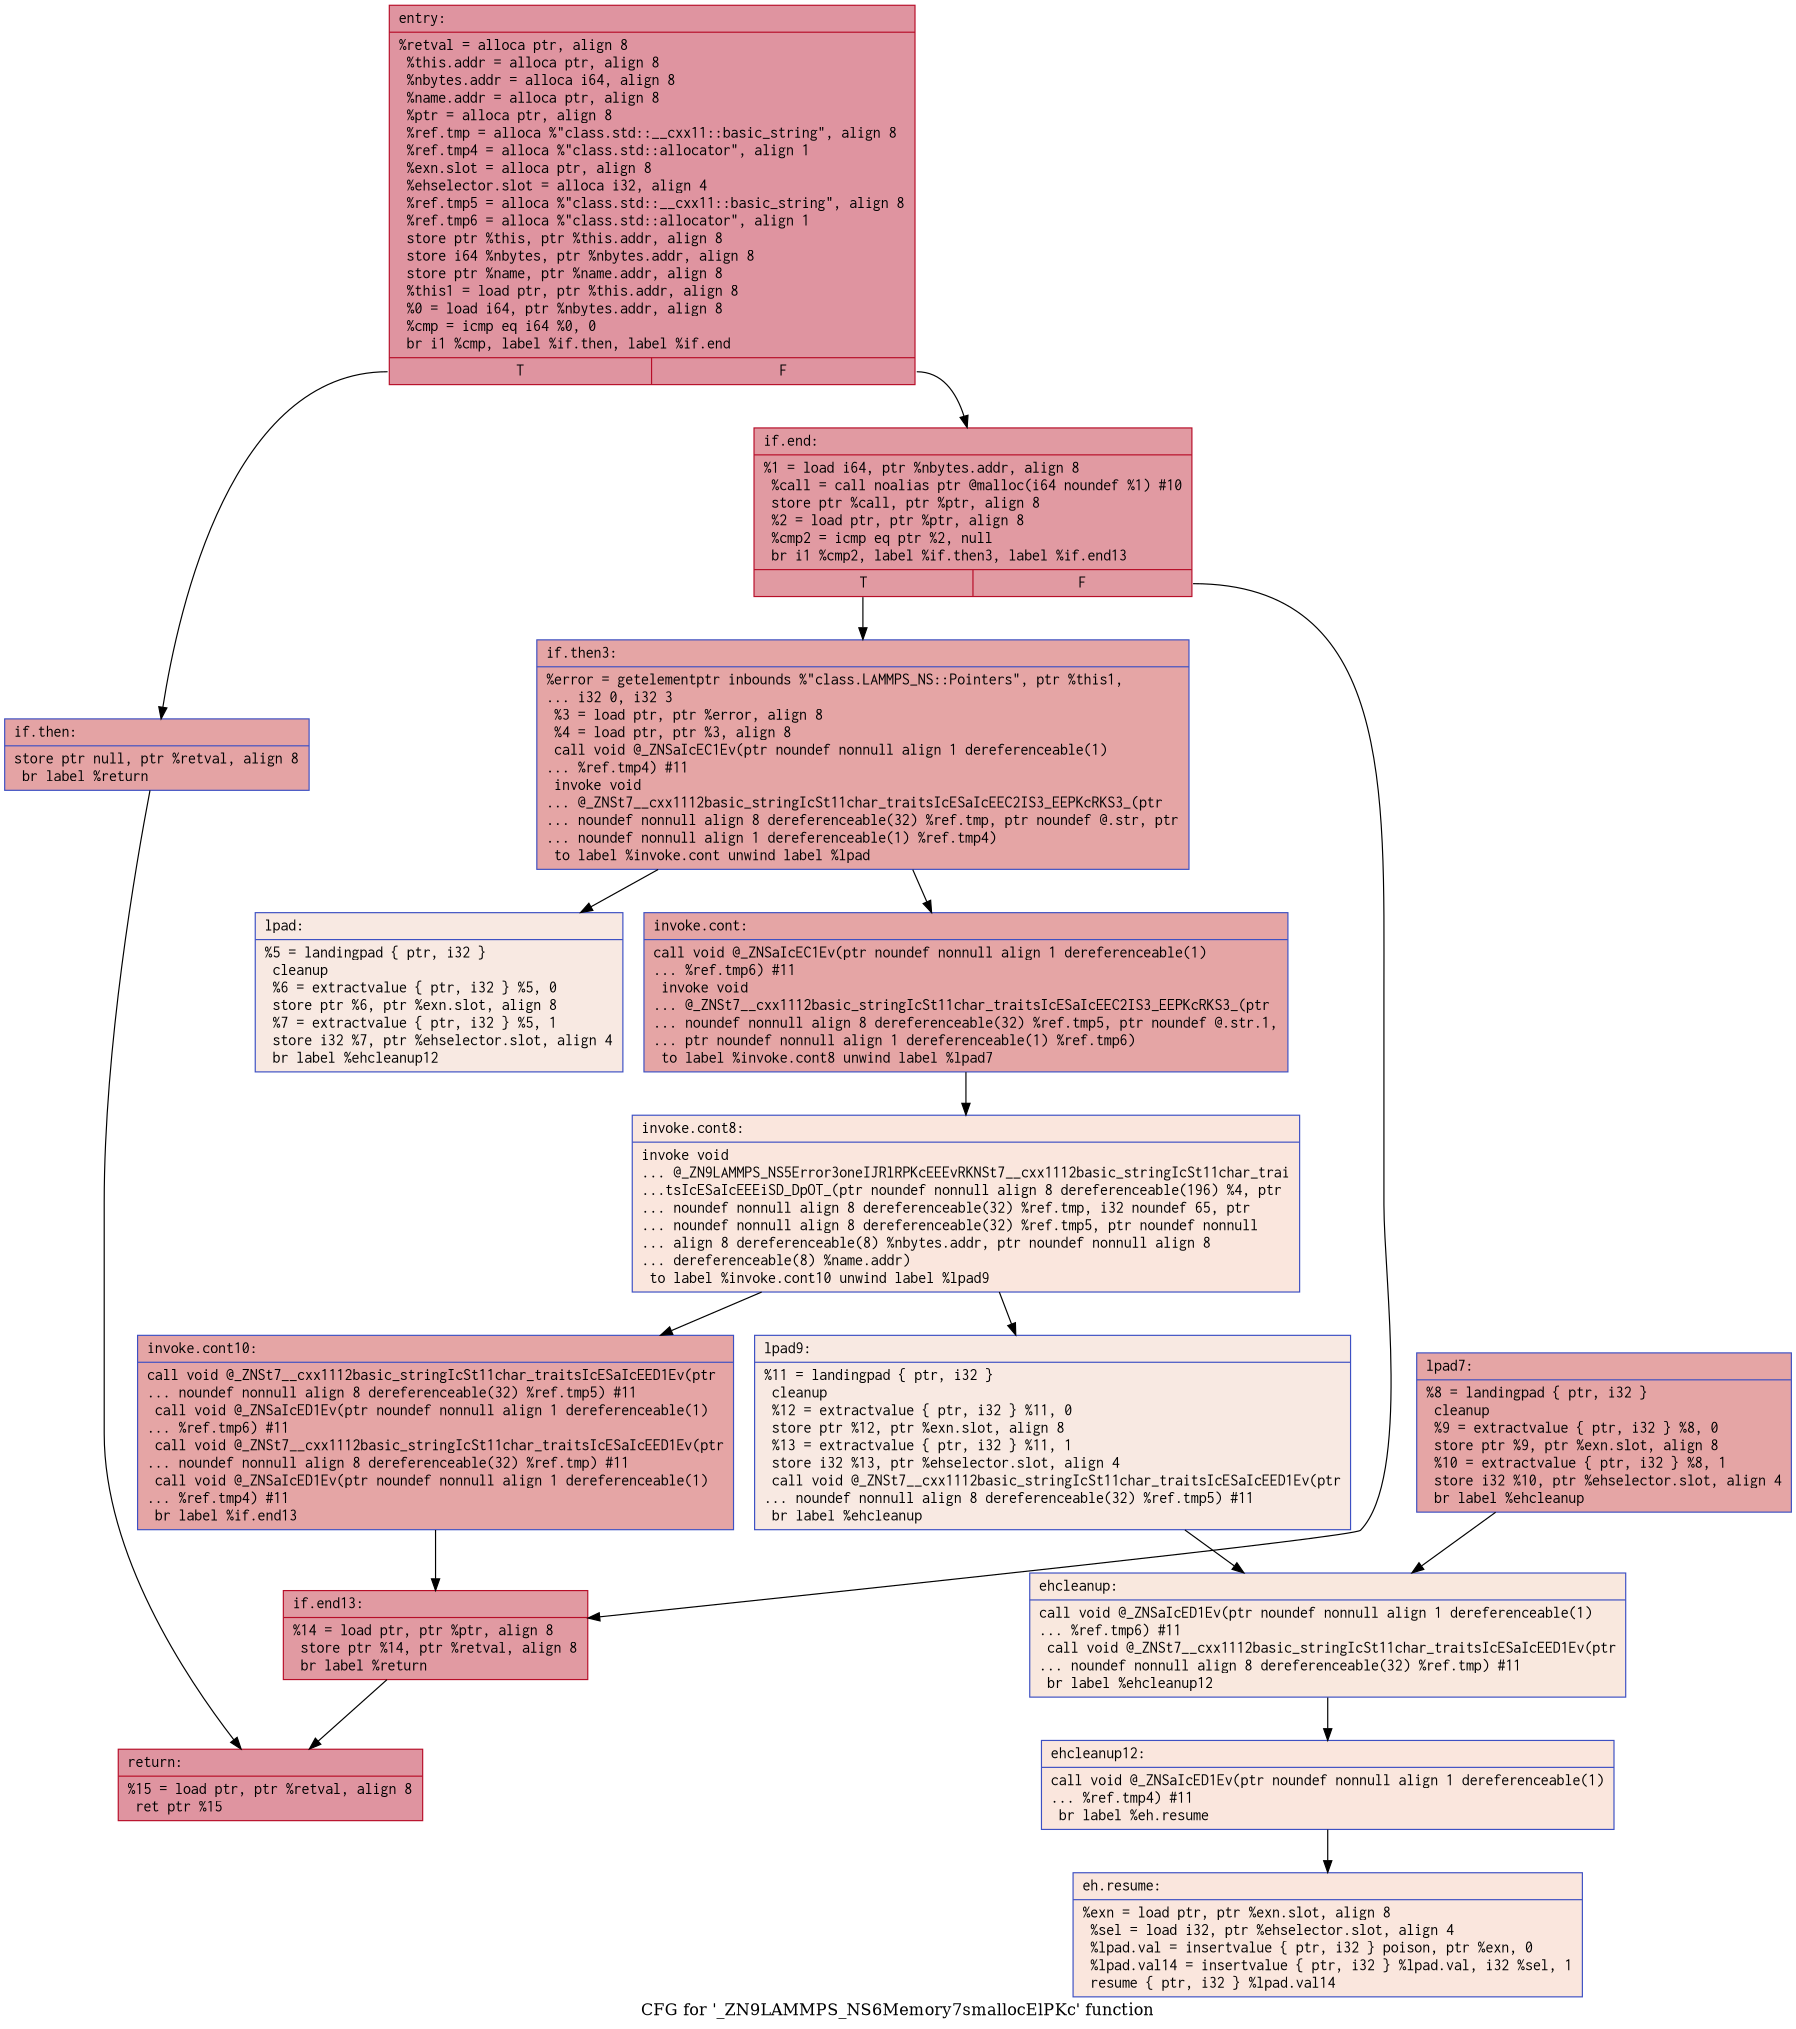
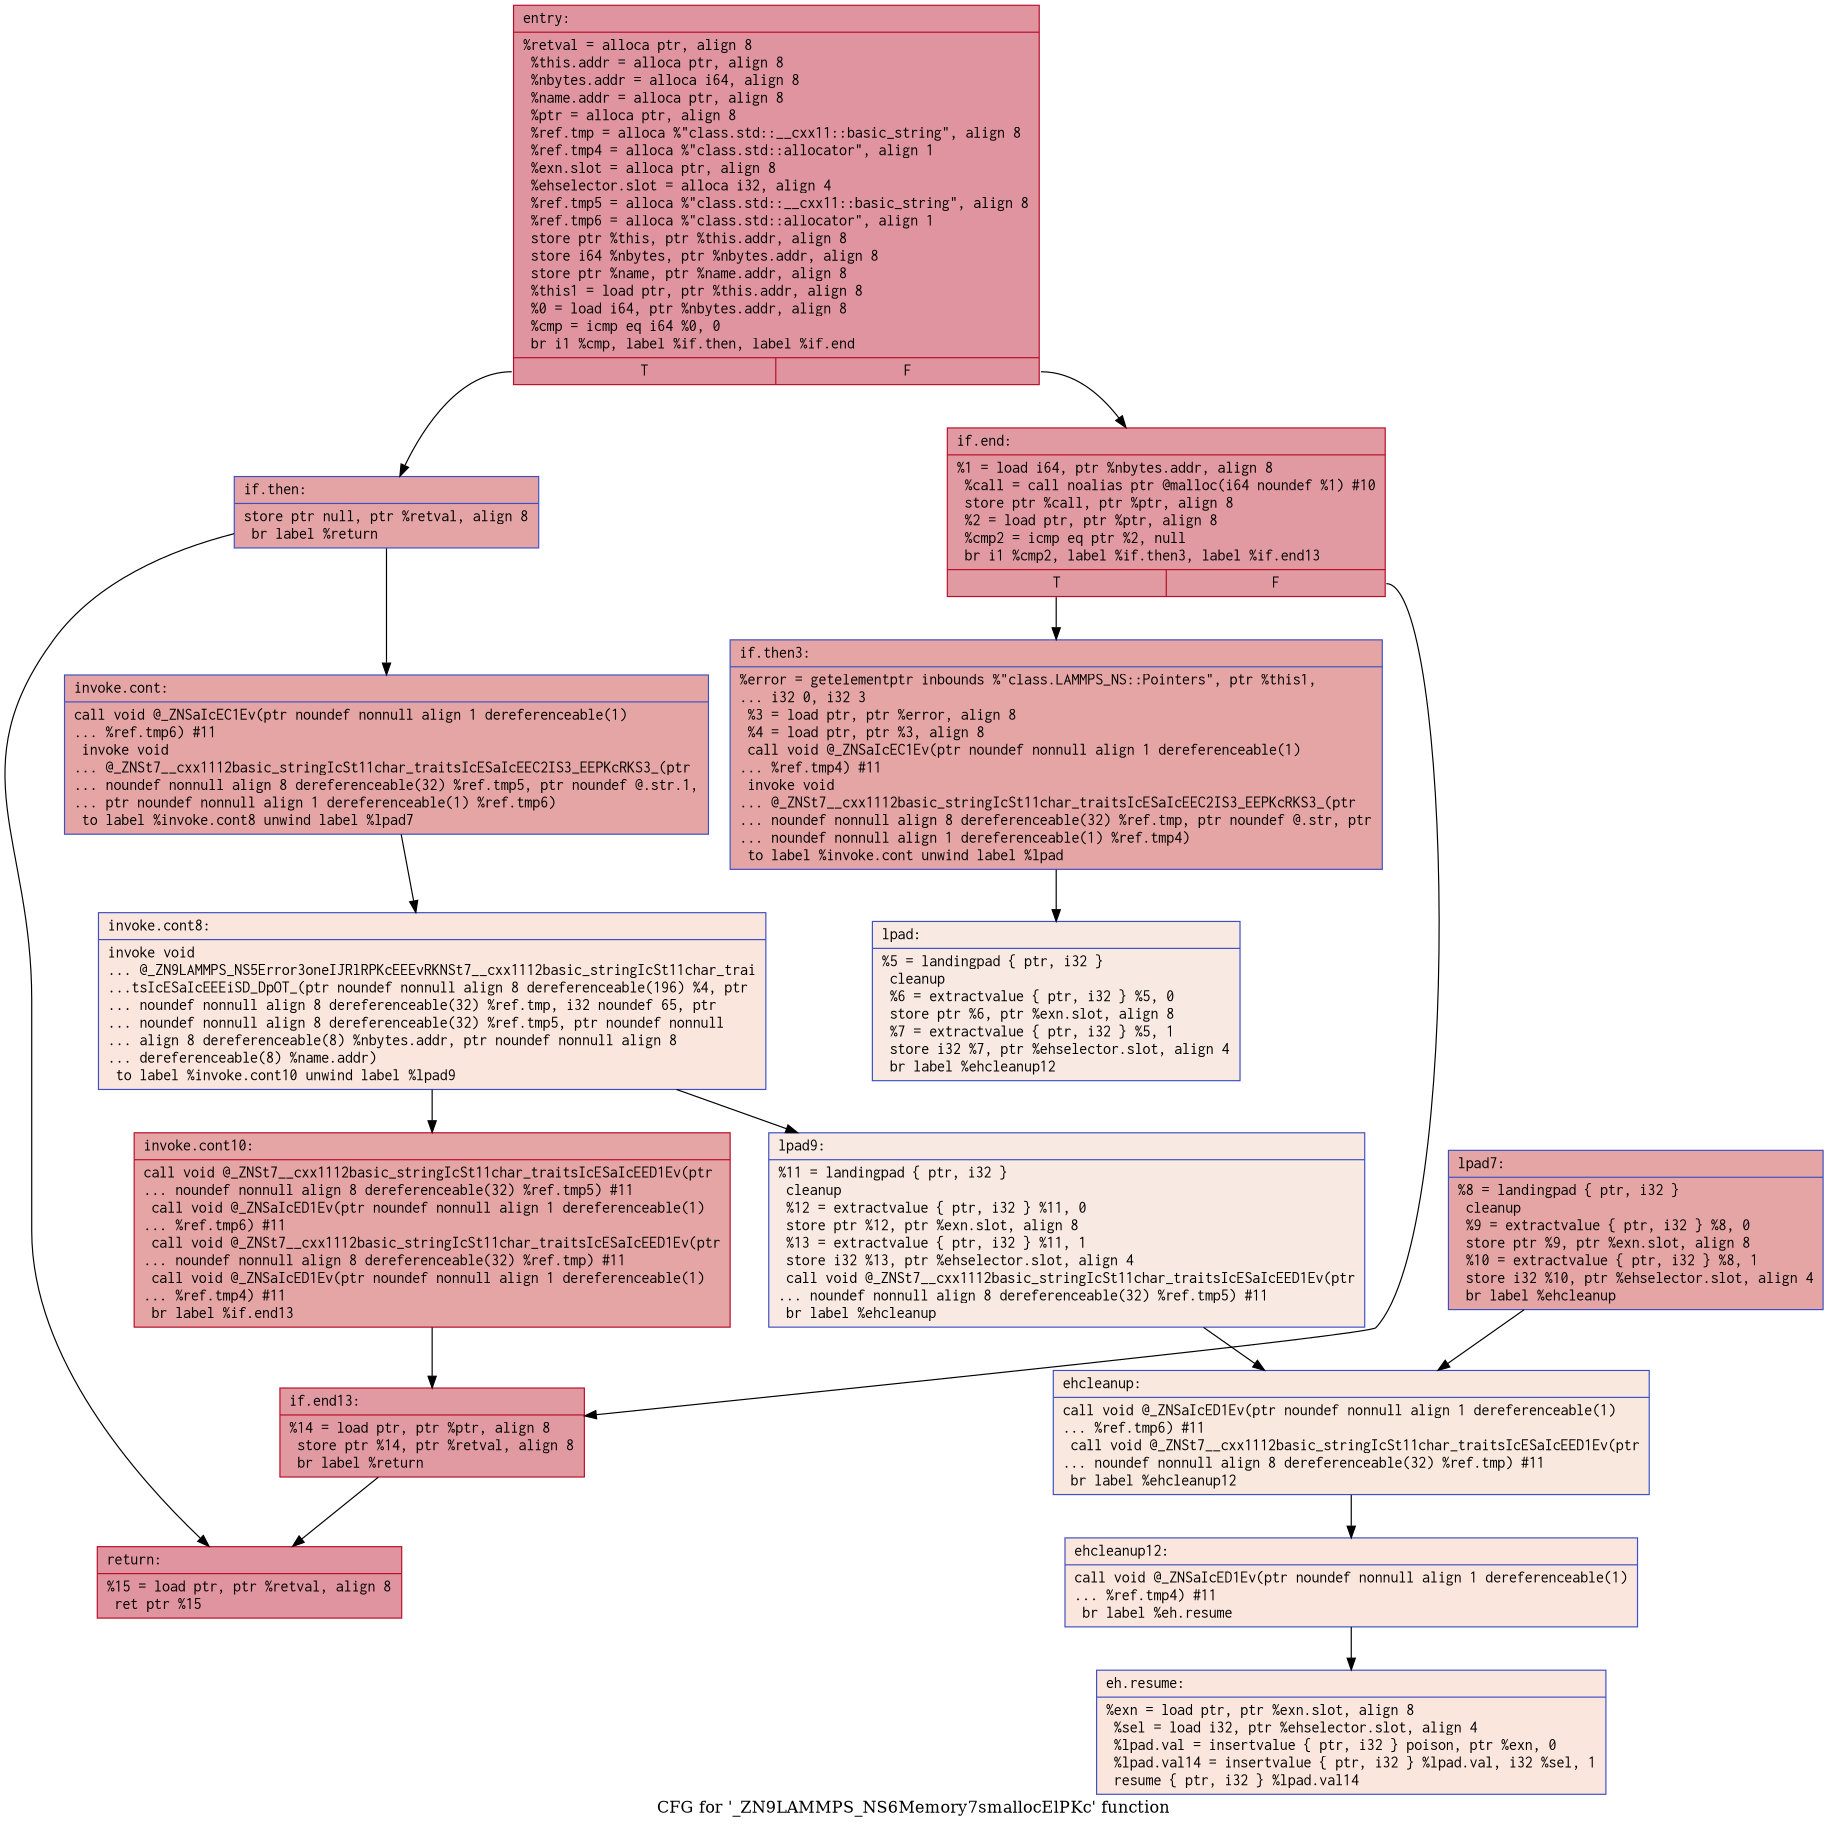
edge "if.then3:" -> "invoke.cont:": now "if.then:" -> "invoke.cont:"
node "invoke.cont10:": color #3d50c3ff -> #b70d28ff
